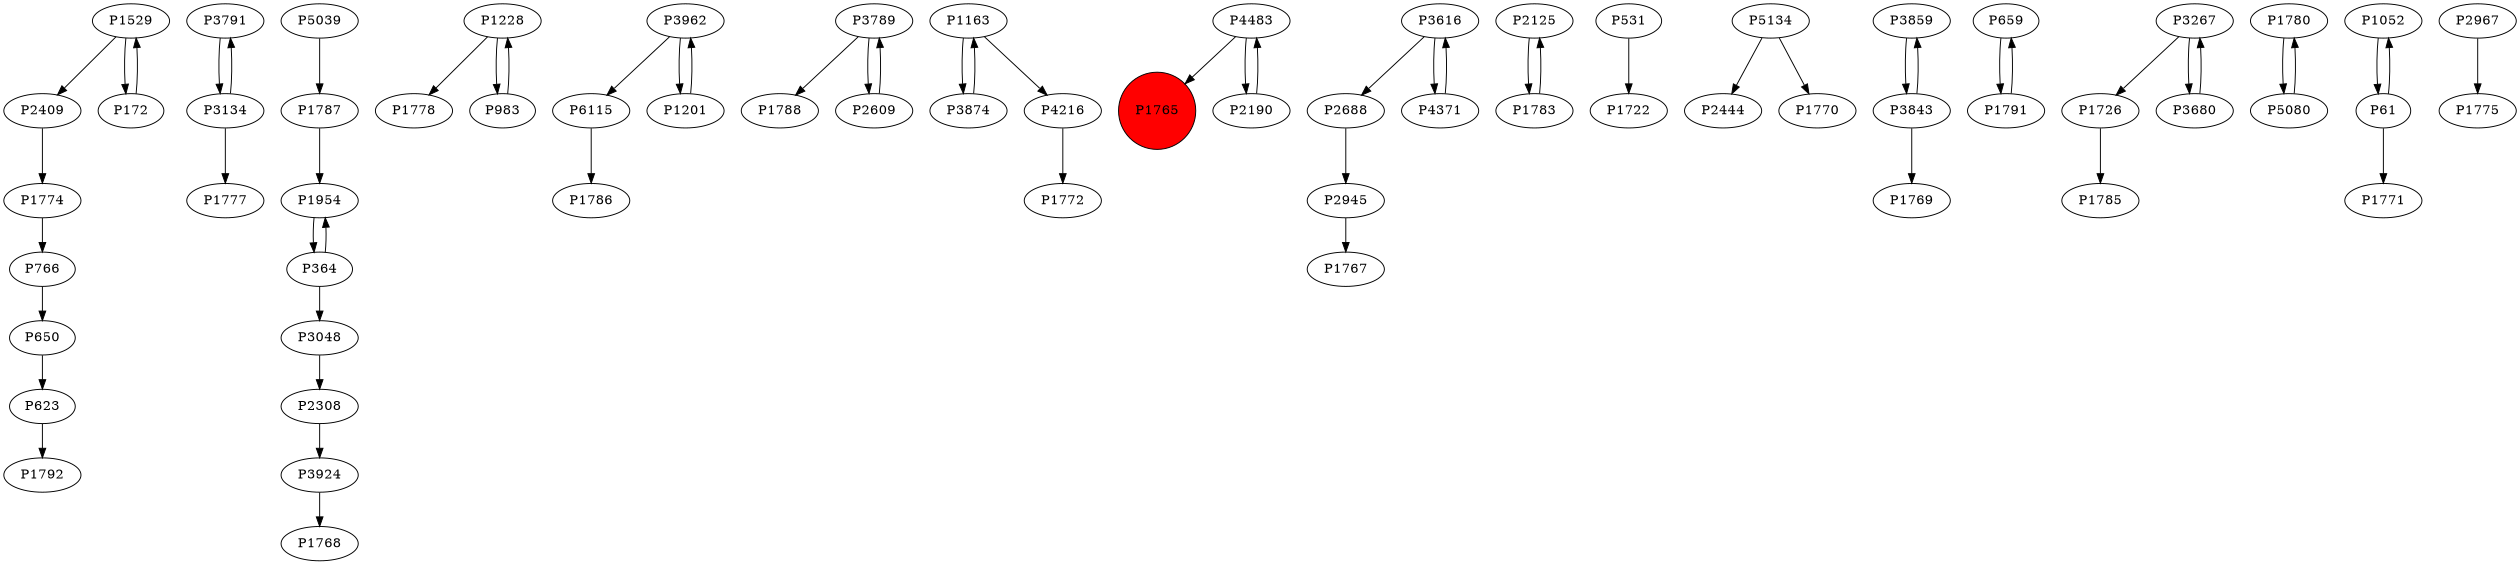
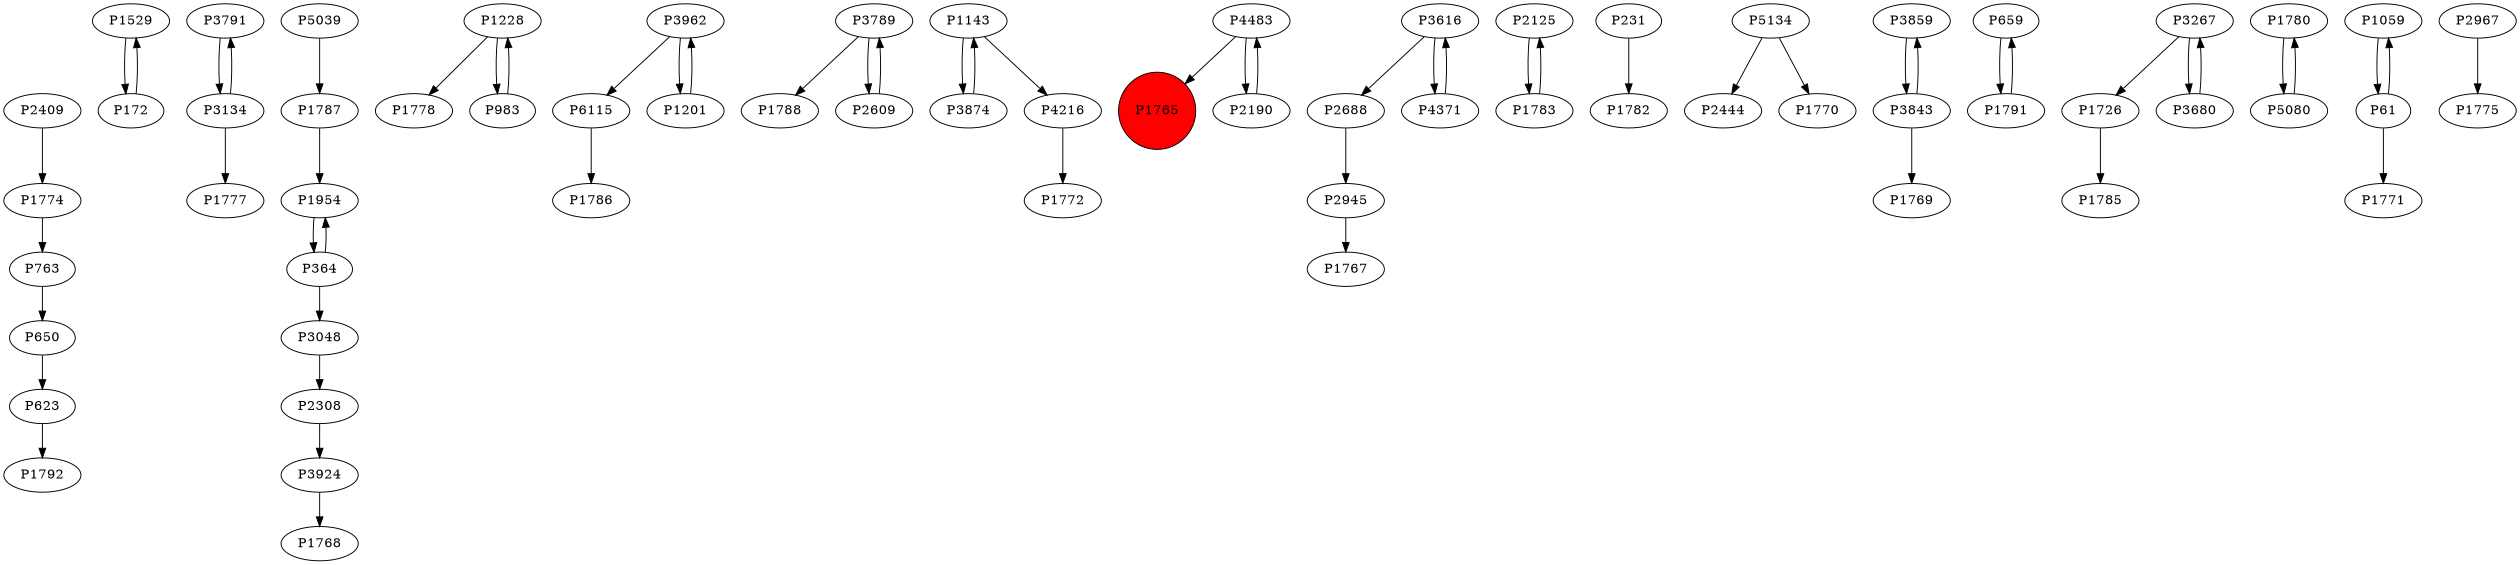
node "P1163": label "P1163" -> "P1143"
node "P531": label "P531" -> "P231"
node "P1052": label "P1052" -> "P1059"
edge "P1529" -> "P2409": removed
node "P1722": label "P1722" -> "P1782"
node "P766": label "P766" -> "P763"
